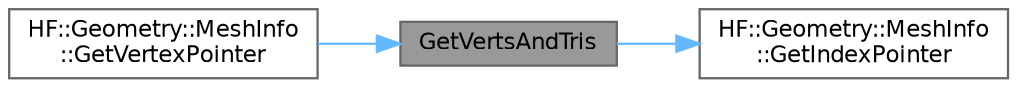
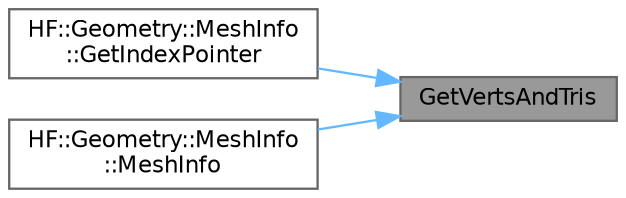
node "HF::Geometry::MeshInfo ::GetVertexPointer": label "HF::Geometry::MeshInfo ::GetVertexPointer" -> "HF::Geometry::MeshInfo ::MeshInfo"
edge "GetVertsAndTris" -> "HF::Geometry::MeshInfo ::GetIndexPointer": reversed
